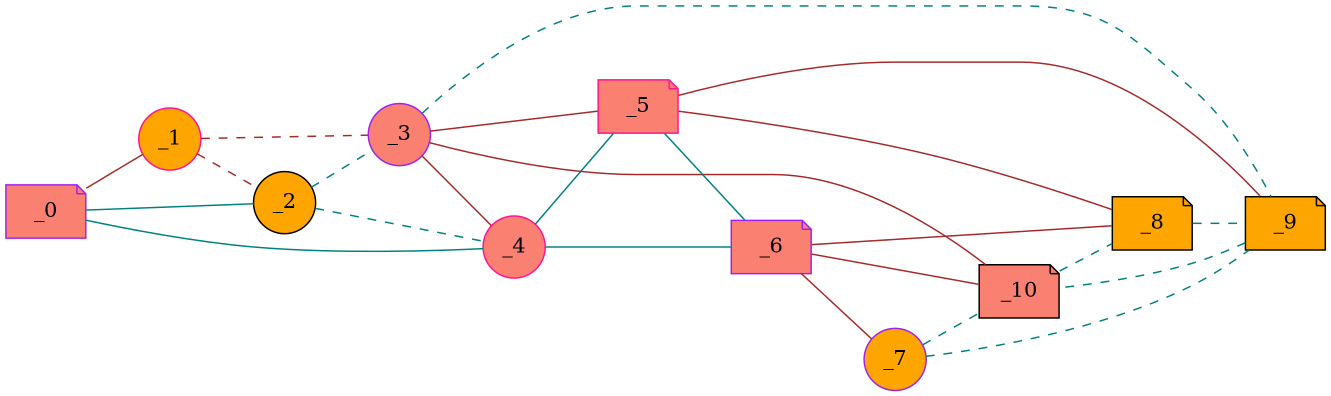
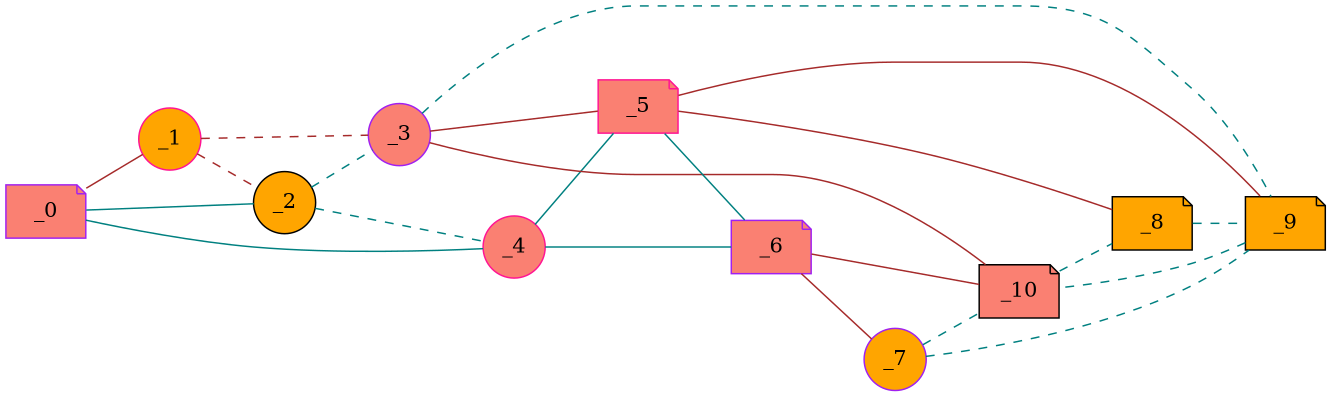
edge "_3" -- "_4": removed
edge "_8" -- "_6": removed
